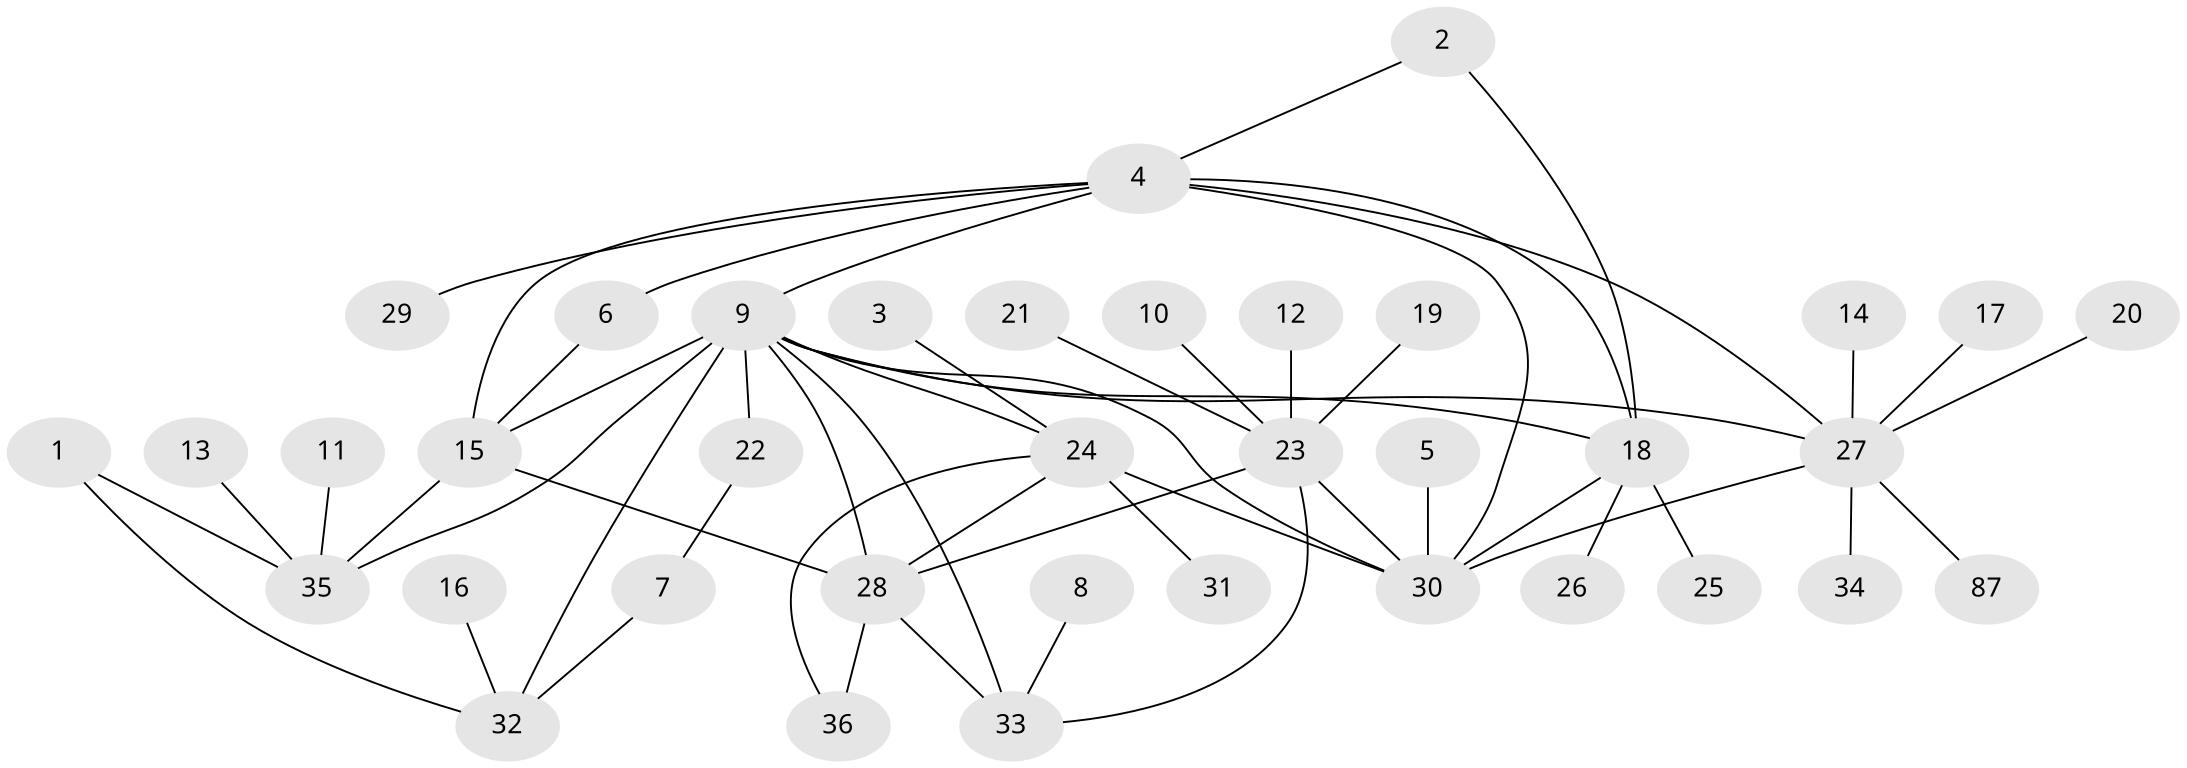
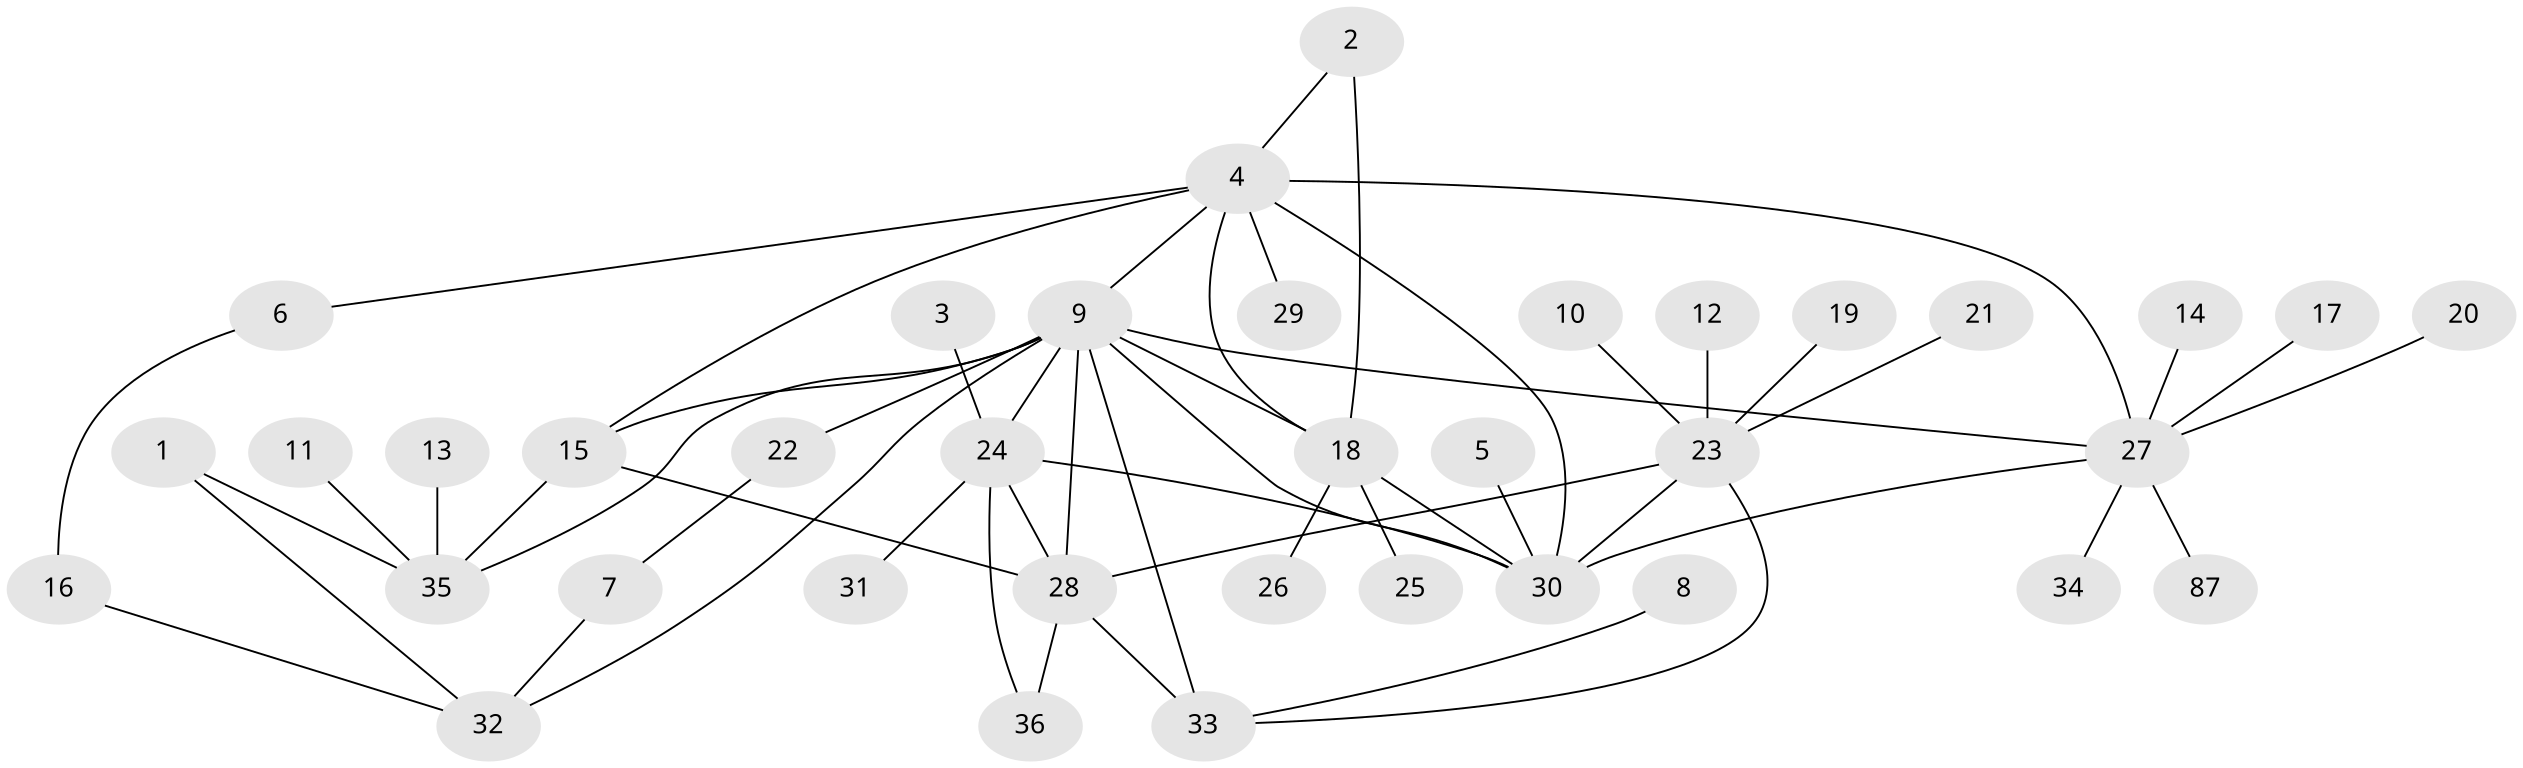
edge "6" -- "15": now "6" -- "16"
